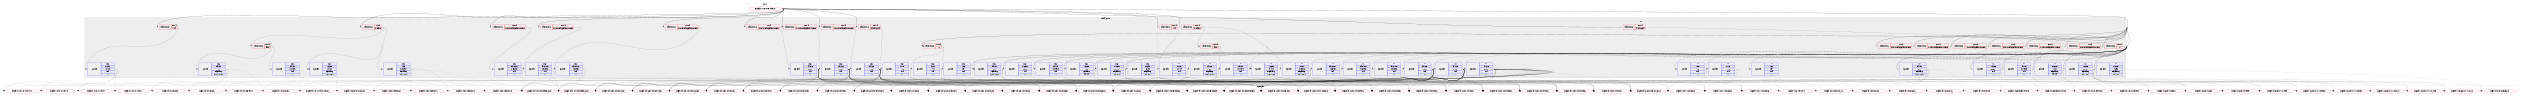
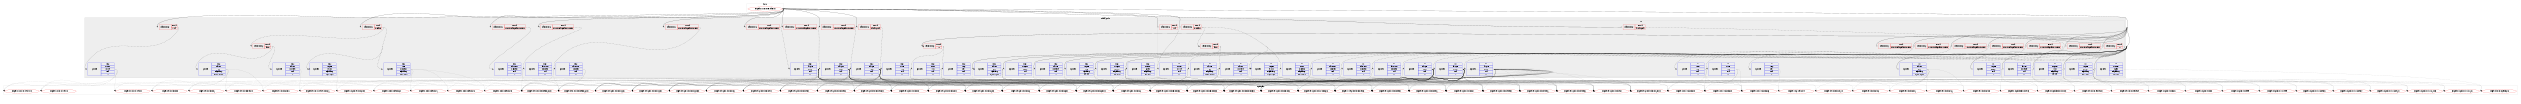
node "portage://sys-libs/libnvme-1.9": removed
node "portage://dev-lang/python-3.8.19_p2": label "portage://dev-lang/python-3.8.19_p2" -> "portage://nvme-lang/python-3.8.19_p2"
node "portage://kmod-apps/util-linux-2.40.2": label "portage://kmod-apps/util-linux-2.40.2" -> "portage://sys-apps/util-linux-2.40.2"
